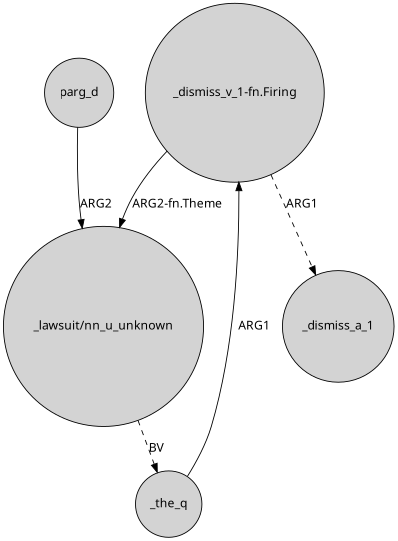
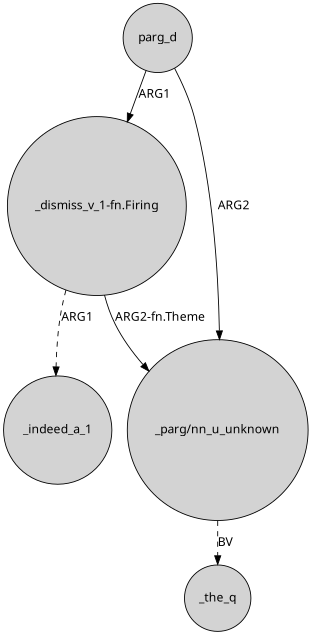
node "_lawsuit/nn_u_unknown": label "_lawsuit/nn_u_unknown" -> "_parg/nn_u_unknown"
node "_dismiss_a_1": label "_dismiss_a_1" -> "_indeed_a_1"
edge "_the_q" -> "_dismiss_v_1-fn.Firing": now "parg_d" -> "_dismiss_v_1-fn.Firing"
